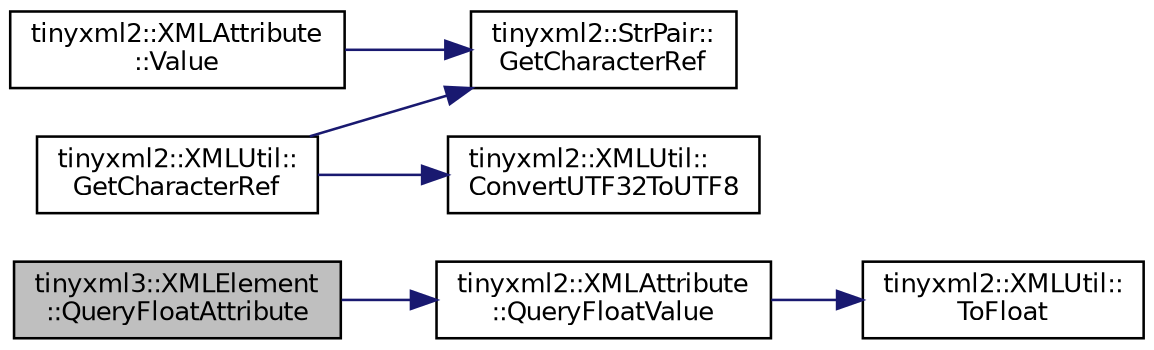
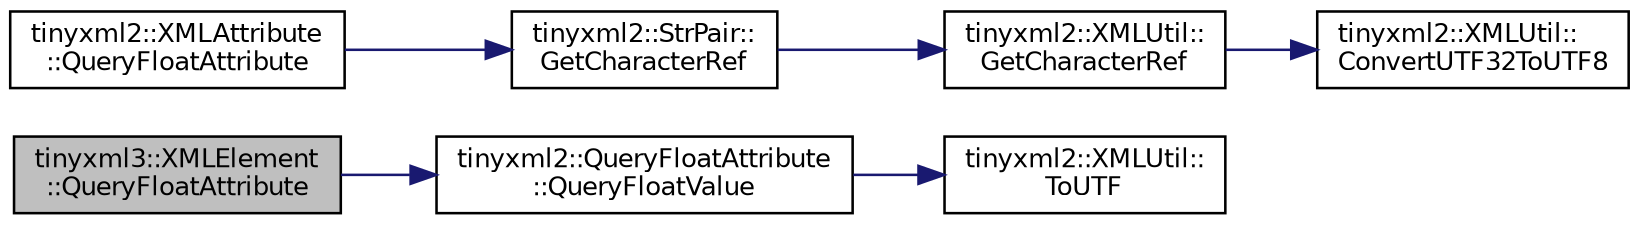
node "tinyxml2::XMLAttribute ::Value": label "tinyxml2::XMLAttribute ::Value" -> "tinyxml2::XMLAttribute ::QueryFloatAttribute"
edge "tinyxml2::XMLUtil:: GetCharacterRef" -> "tinyxml2::StrPair:: GetCharacterRef": reversed
node "tinyxml2::XMLAttribute ::QueryFloatValue": label "tinyxml2::XMLAttribute ::QueryFloatValue" -> "tinyxml2::QueryFloatAttribute ::QueryFloatValue"
node "tinyxml2::XMLUtil:: ToFloat": label "tinyxml2::XMLUtil:: ToFloat" -> "tinyxml2::XMLUtil:: ToUTF"
